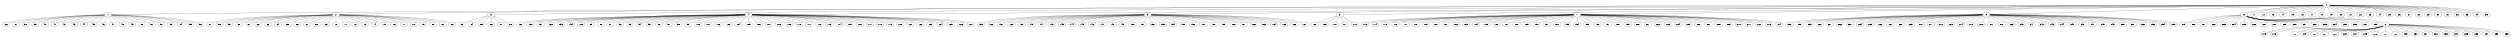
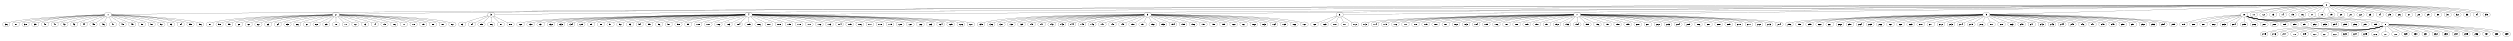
node "217": added
